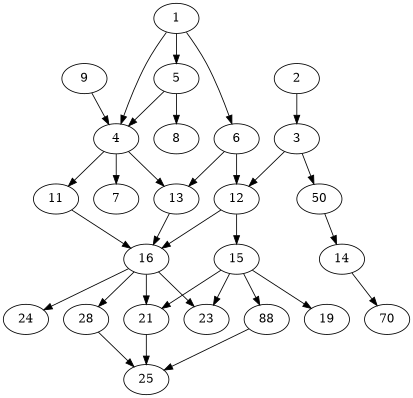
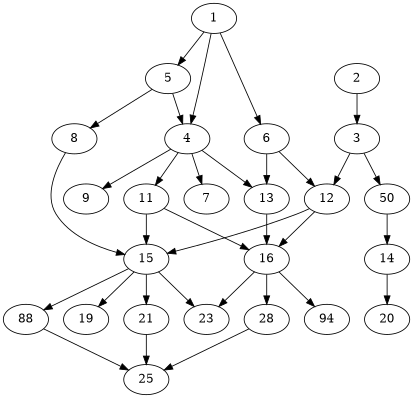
edge "9" -> "4": reversed
edge "8" -> "15": added
edge "11" -> "15": added
edge "16" -> "21": removed
node "24": label "24" -> "94"
node "70": label "70" -> "20"
